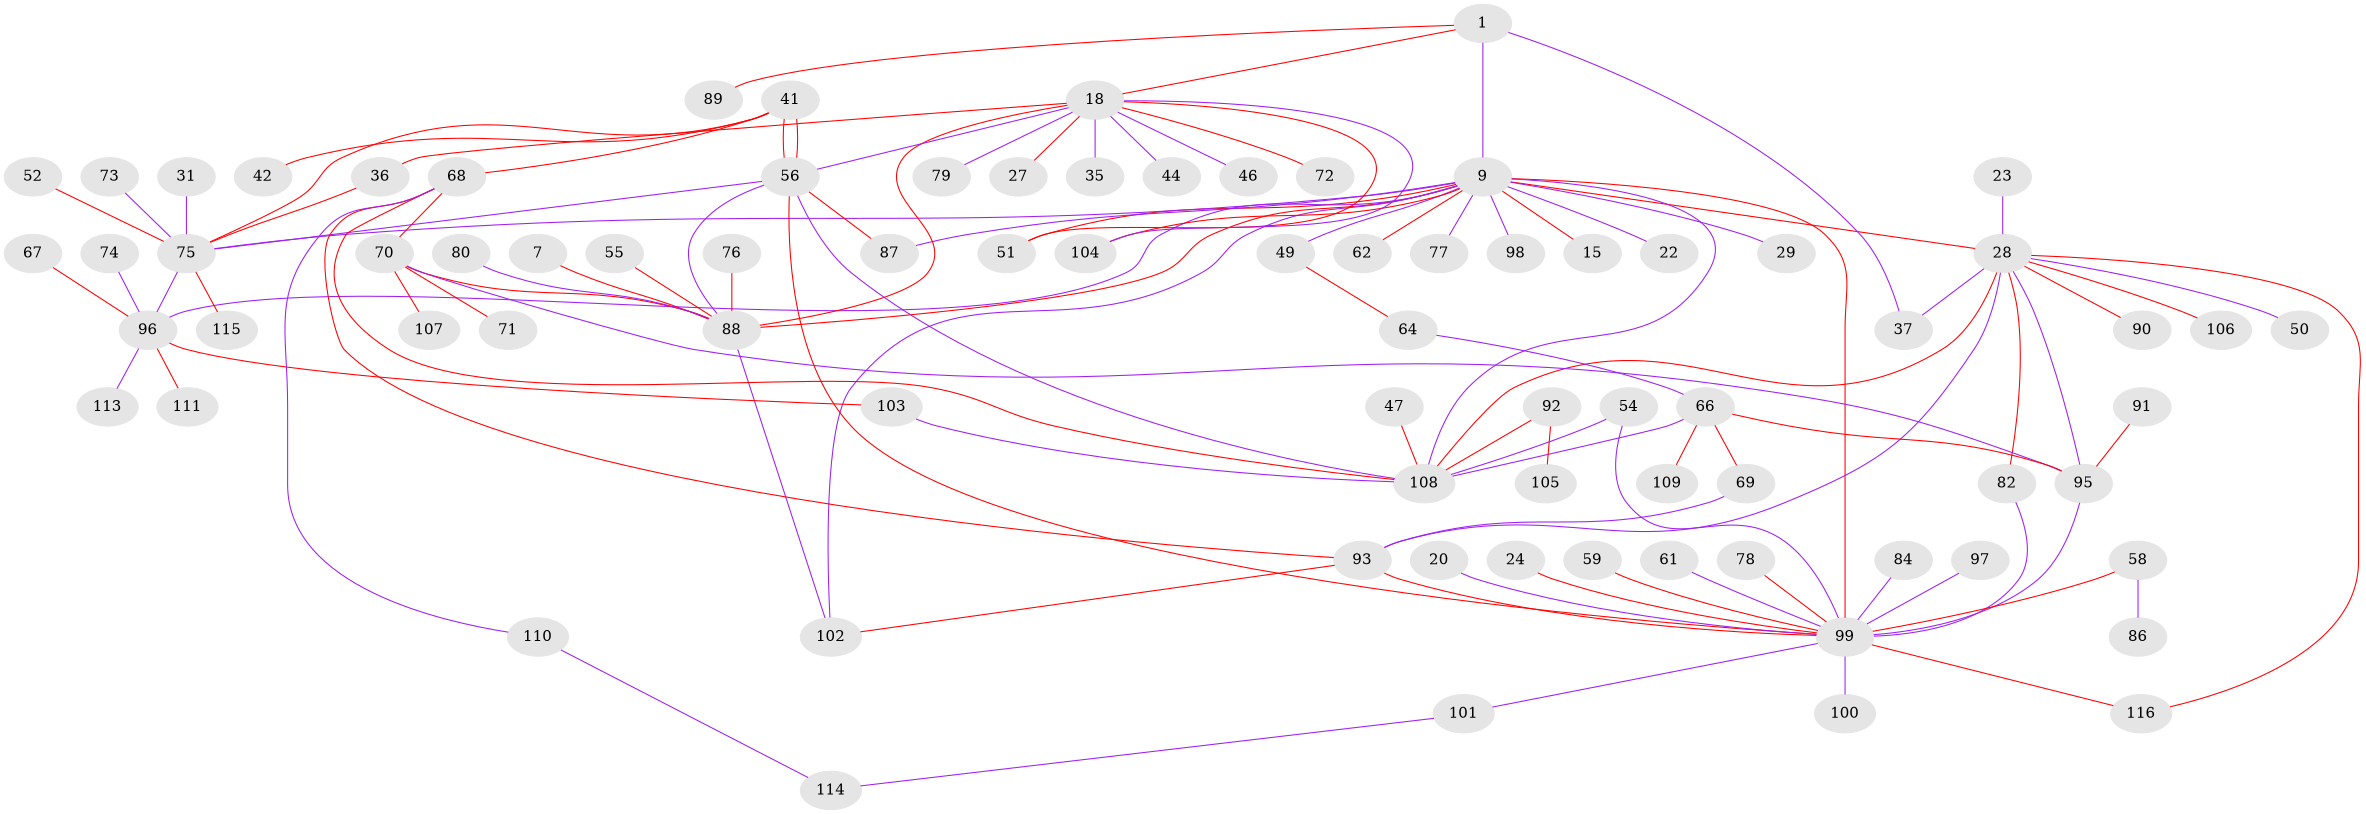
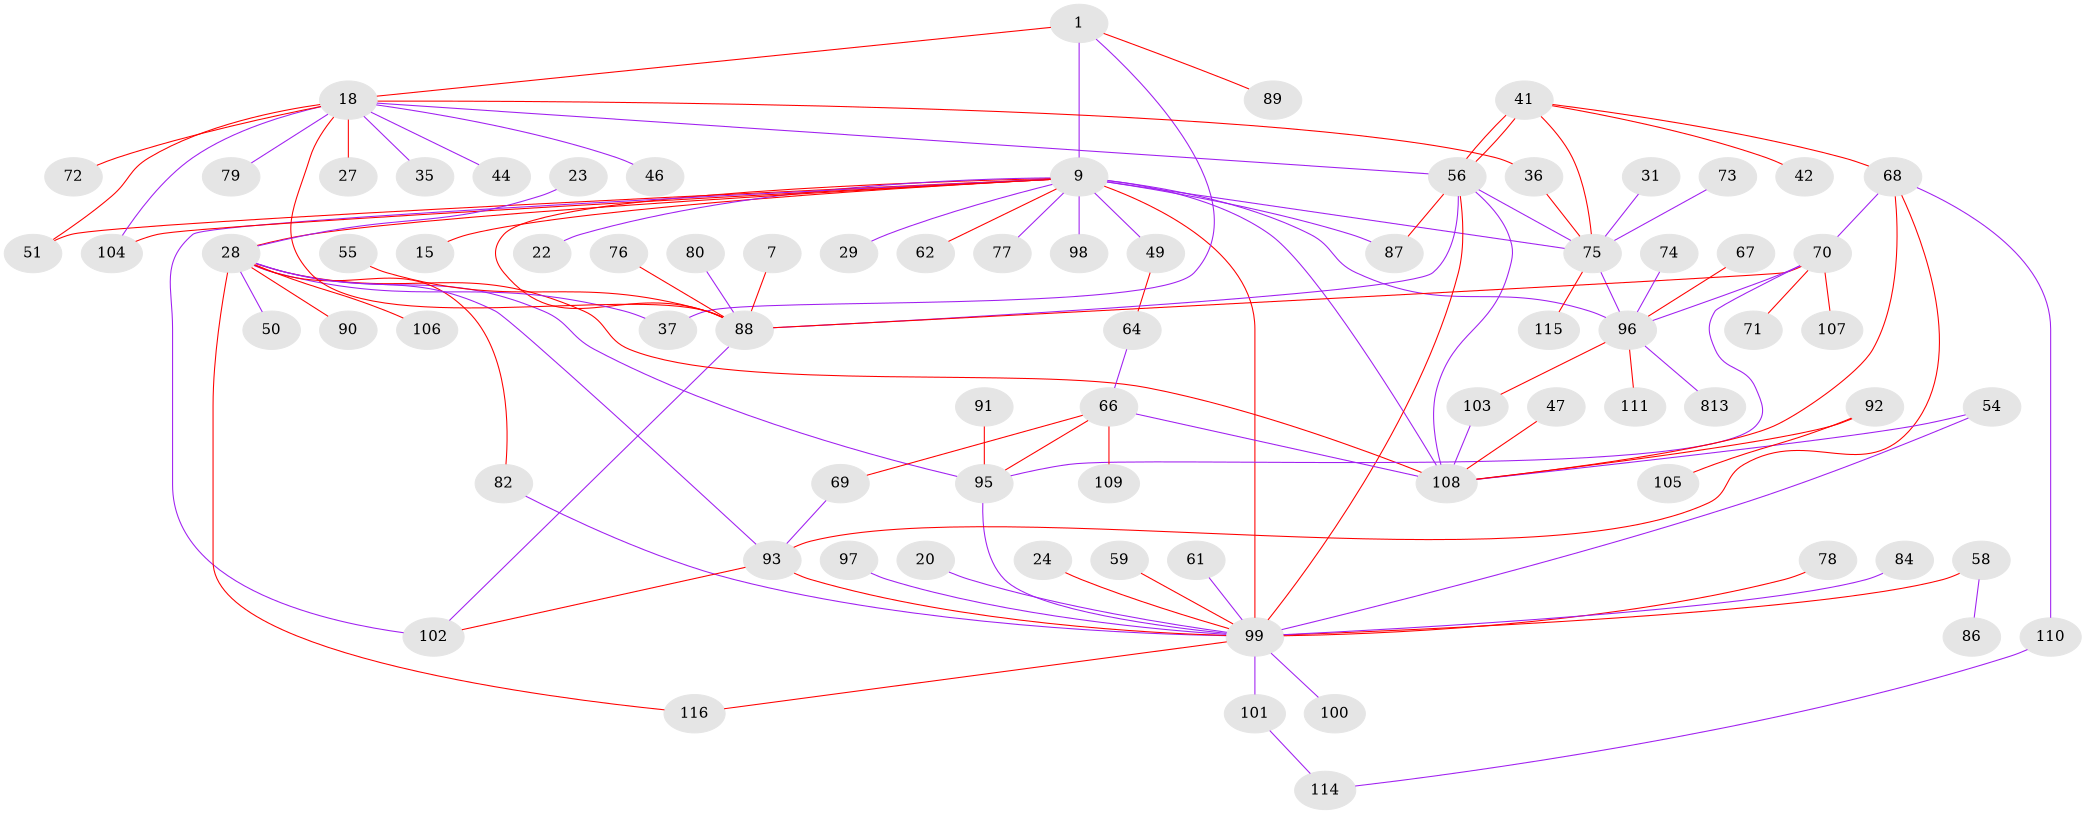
node "52": removed
edge "68" -- "70": color red -> purple
edge "70" -- "96": added
node "113": label "113" -> "813"
